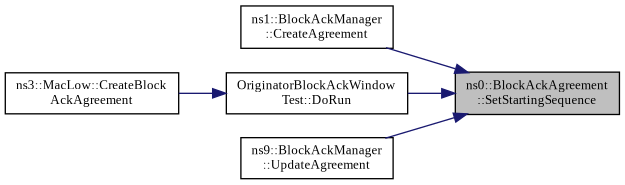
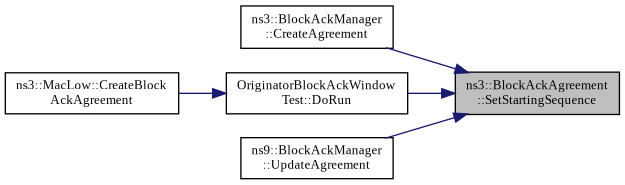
node "ns1::BlockAckManager ::CreateAgreement": label "ns1::BlockAckManager ::CreateAgreement" -> "ns3::BlockAckManager ::CreateAgreement"
node "ns0::BlockAckAgreement ::SetStartingSequence": label "ns0::BlockAckAgreement ::SetStartingSequence" -> "ns3::BlockAckAgreement ::SetStartingSequence"
